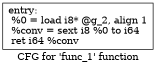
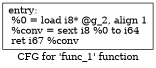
node "entry:": text "ret i64 %conv" -> "ret i67 %conv"
